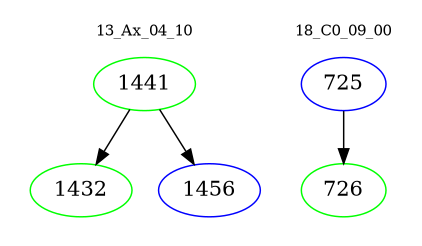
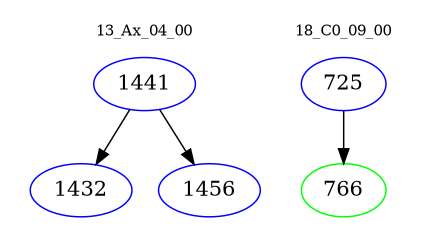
cluster "13_Ax_04_10": label "13_Ax_04_10" -> "13_Ax_04_00"
node "1441": color green -> blue
node "1432": color green -> blue
node "726": label "726" -> "766"
